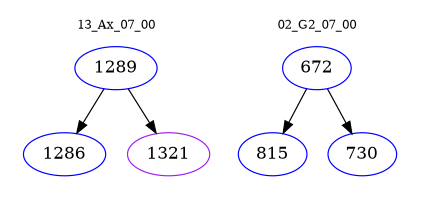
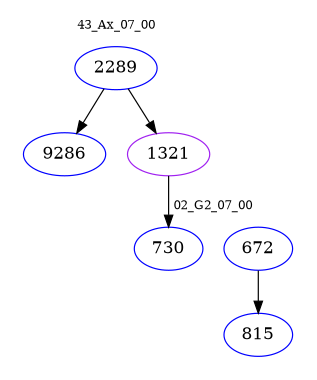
cluster "13_Ax_07_00": label "13_Ax_07_00" -> "43_Ax_07_00"
node "1289": label "1289" -> "2289"
edge "672" -> "730": now "1321" -> "730"
node "1286": label "1286" -> "9286"
